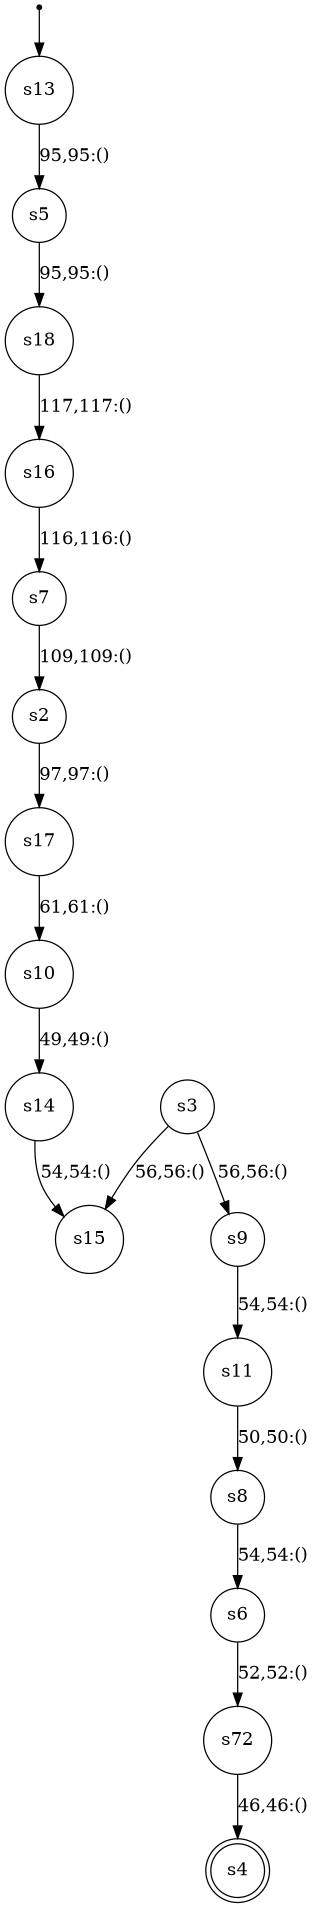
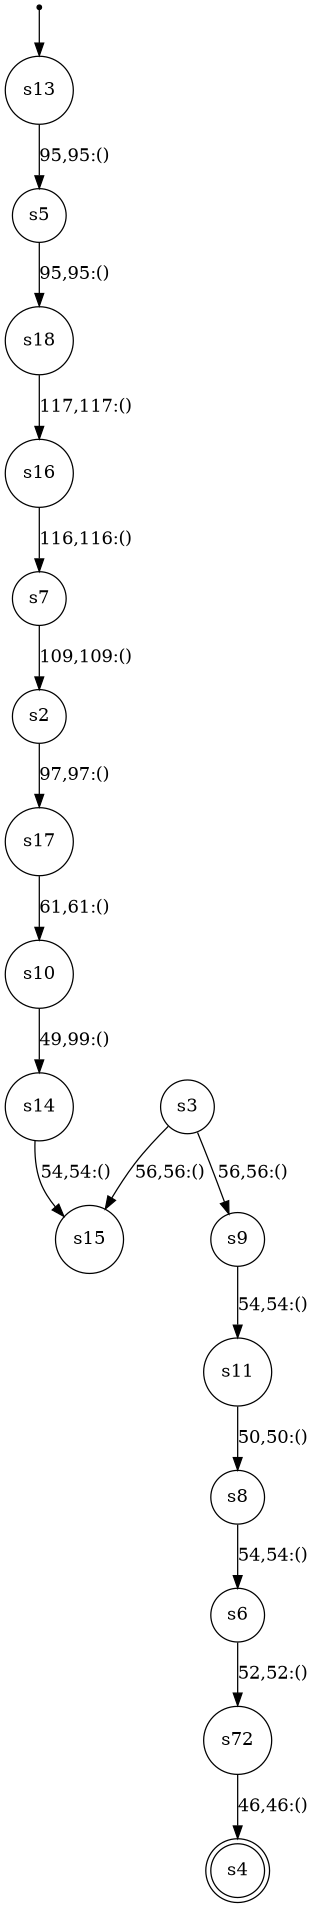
edge "s10" -> "s14": label "49,49:()" -> "49,99:()"
